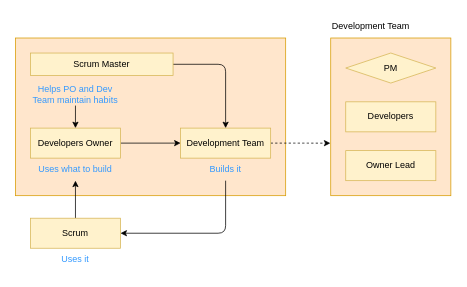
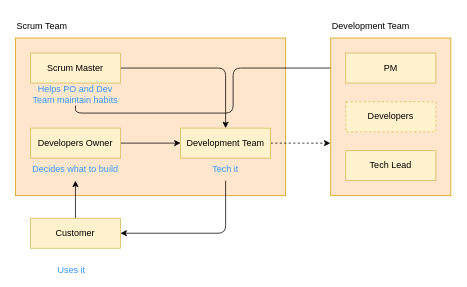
node "Scrum Team": added
node "Scrum Master": size 143x23 -> 90x30
node "PM": shape diamond -> rectangle
edge "Helps PO and Dev Team maintain habits" -> "Developers Owner": now "Helps PO and Dev Team maintain habits" -> "PM"
node "Developers": style solid -> dashed
node "Owner Lead": label "Owner Lead" -> "Tech Lead"
node "Uses what to build": label "Uses what to build" -> "Decides what to build"
node "Builds it": label "Builds it" -> "Tech it"
node "Scrum": label "Scrum" -> "Customer"
node "Uses it": moved (75, 259) -> (72, 270)
